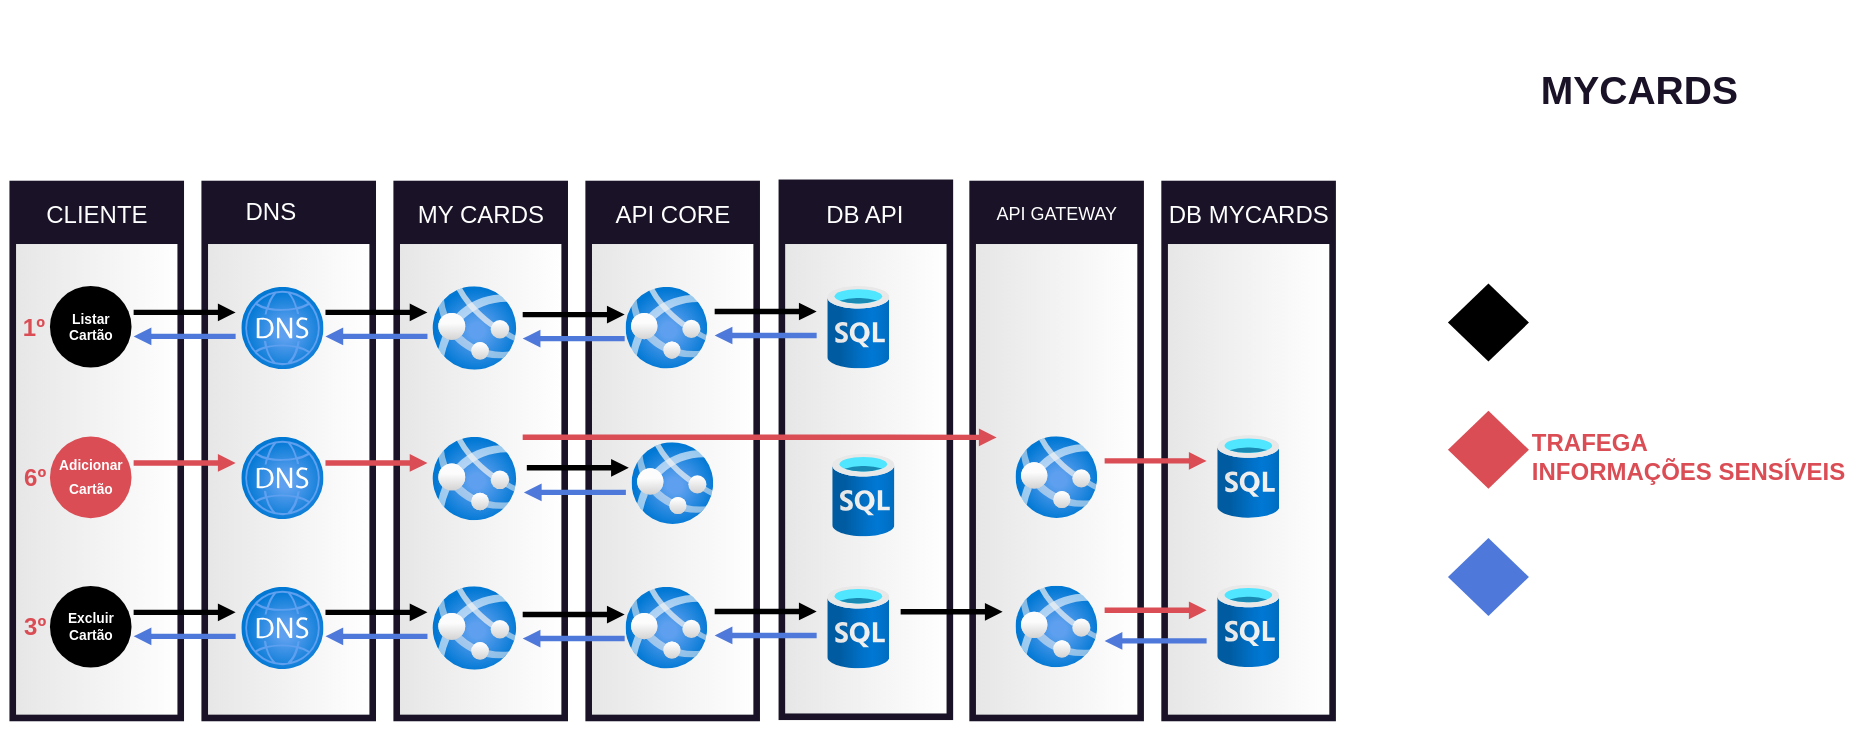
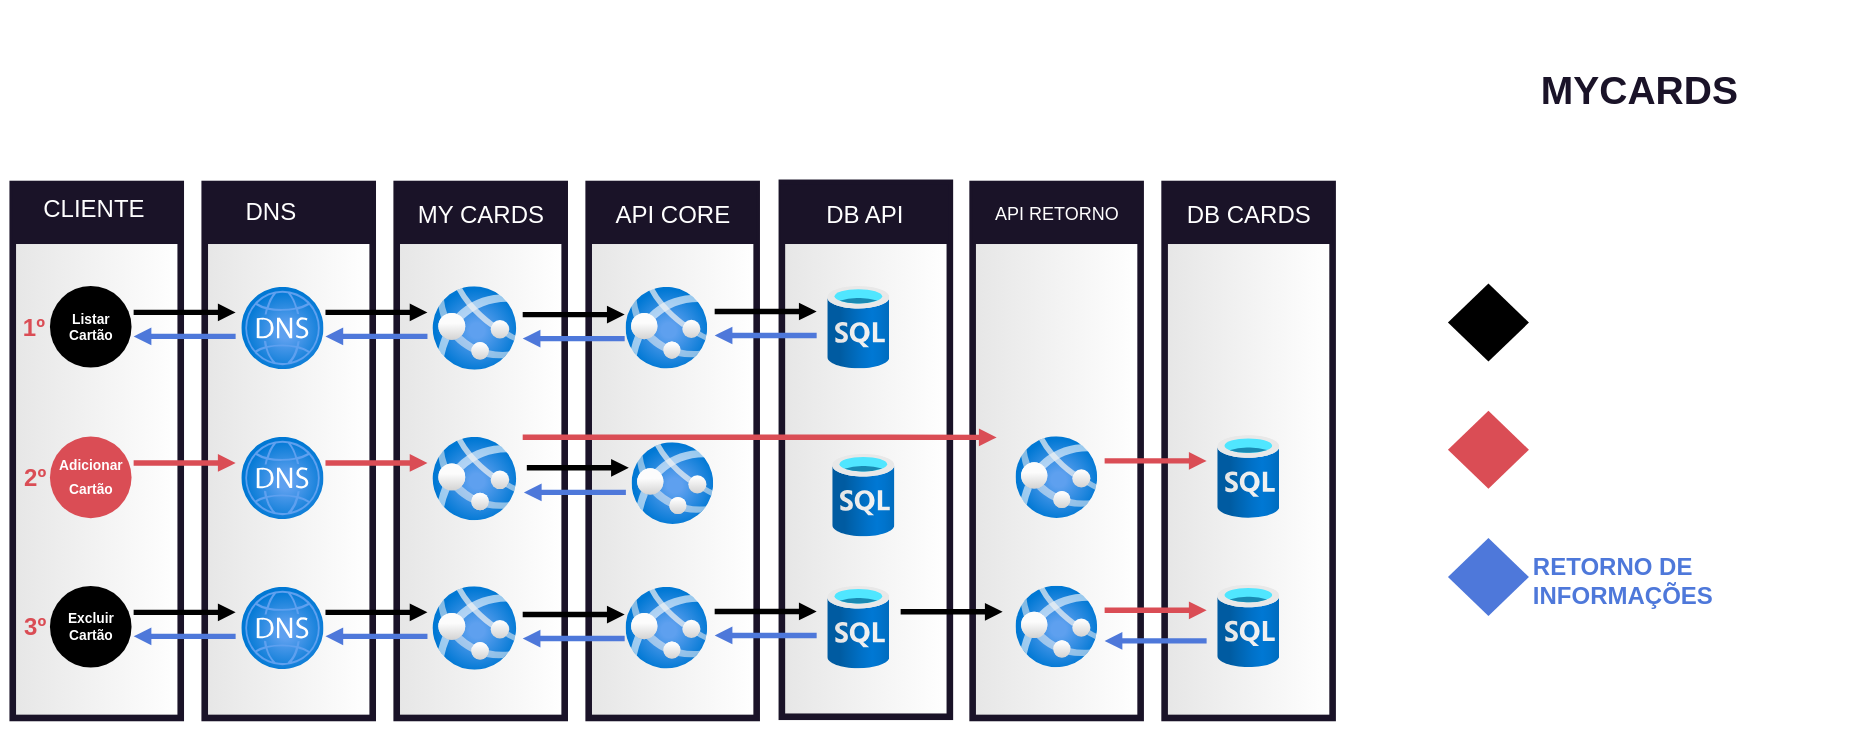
node "CLIENTE": moved (97, 214) -> (94, 208)
node "API GATEWAY": label "API GATEWAY" -> "API RETORNO"
node "DB MYCARDS": label "DB MYCARDS" -> "DB CARDS"
node "TRAFEGA INFORMAÇÕES SENSÍVEIS": removed
node "6º": label "6º" -> "2º"
node "RETORNO DE INFORMAÇÕES": added
